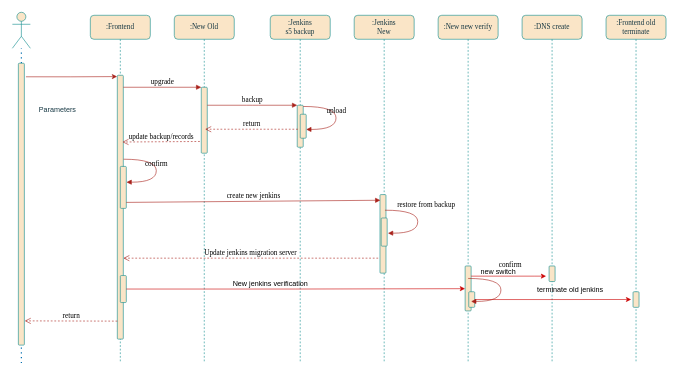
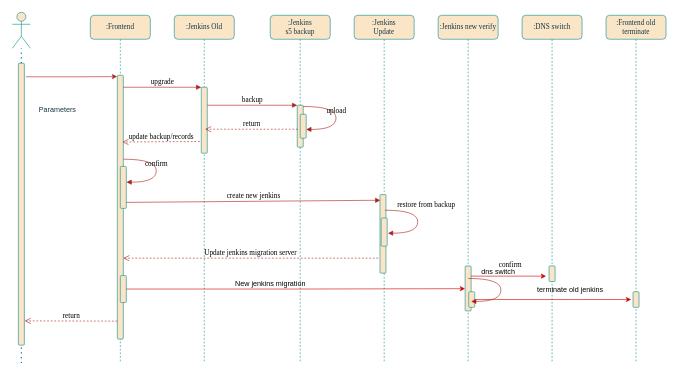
node ":New Old": label ":New Old" -> ":Jenkins Old"
node ":Jenkins New": label ":Jenkins New" -> ":Jenkins Update"
node ":New new verify": label ":New new verify" -> ":Jenkins new verify"
node ":DNS create": label ":DNS create" -> ":DNS switch"
node "new switch": label "new switch" -> "dns switch"
node "New jenkins verification": label "New jenkins verification" -> "New jenkins migration"
